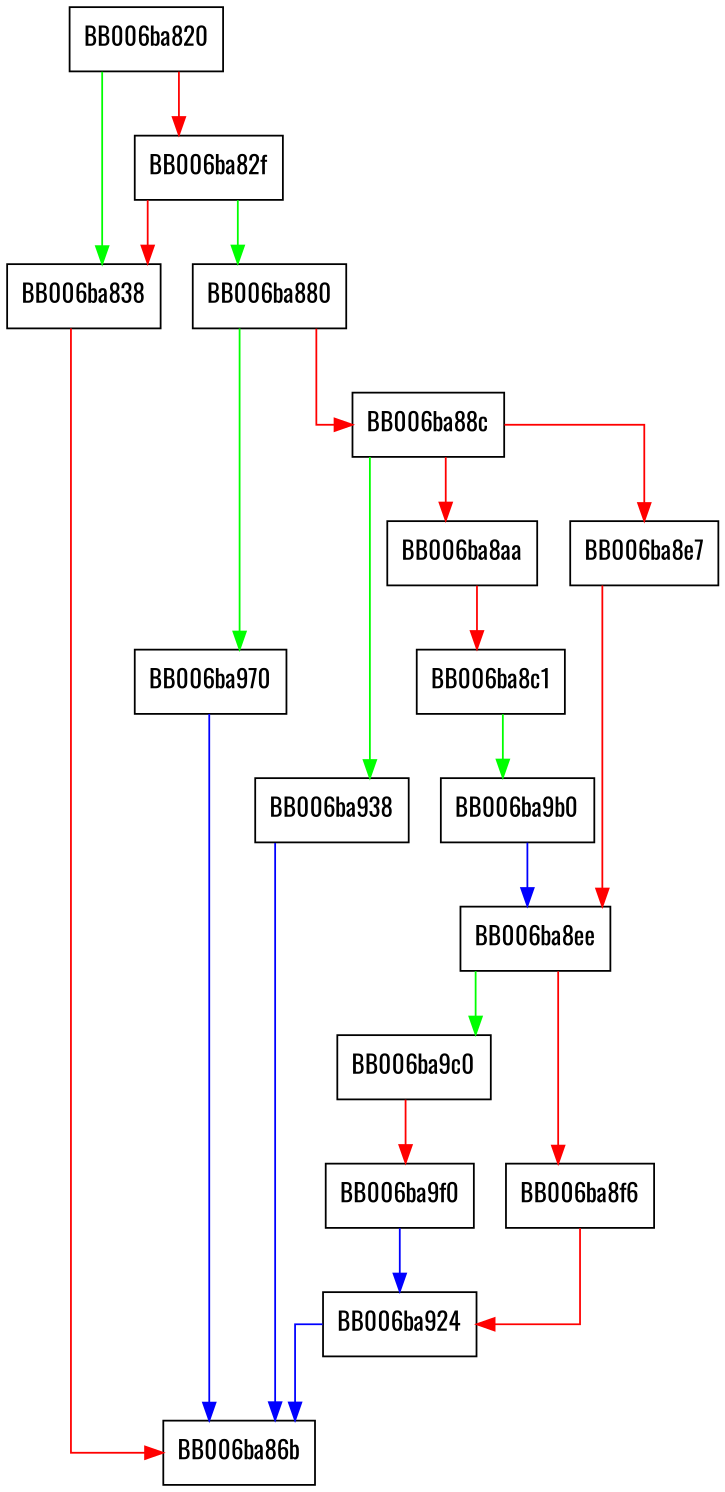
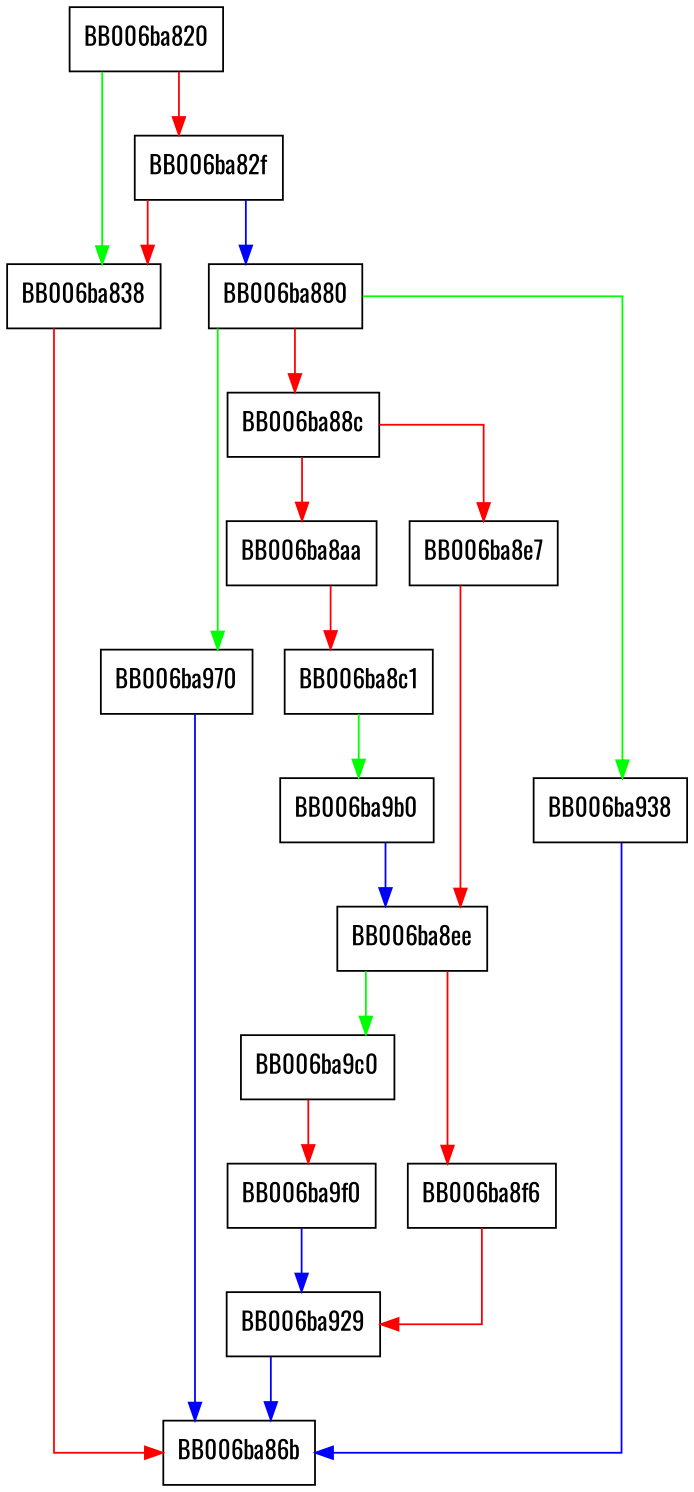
edge "BB006ba82f" -> "BB006ba880": color green -> blue
edge "BB006ba88c" -> "BB006ba938": now "BB006ba880" -> "BB006ba938"
node "BB006ba924": label "BB006ba924" -> "BB006ba929"
